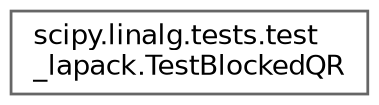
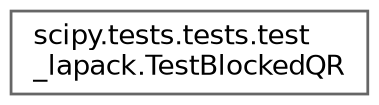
node "scipy.linalg.tests.test _lapack.TestBlockedQR": label "scipy.linalg.tests.test _lapack.TestBlockedQR" -> "scipy.tests.tests.test _lapack.TestBlockedQR"
